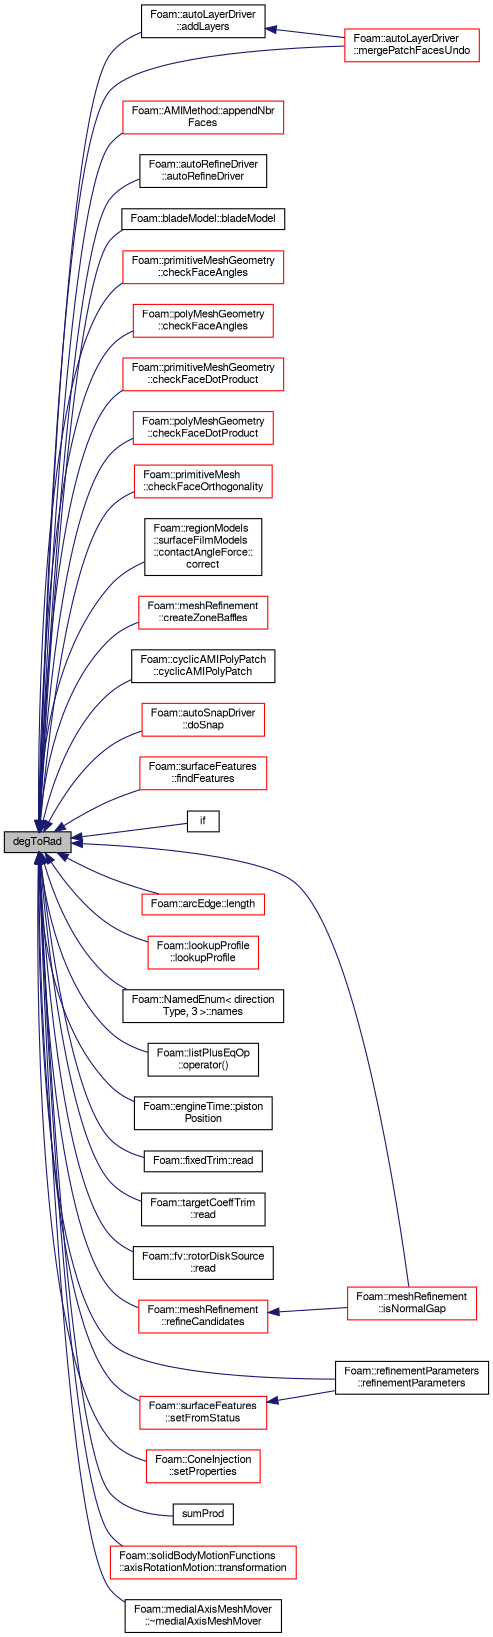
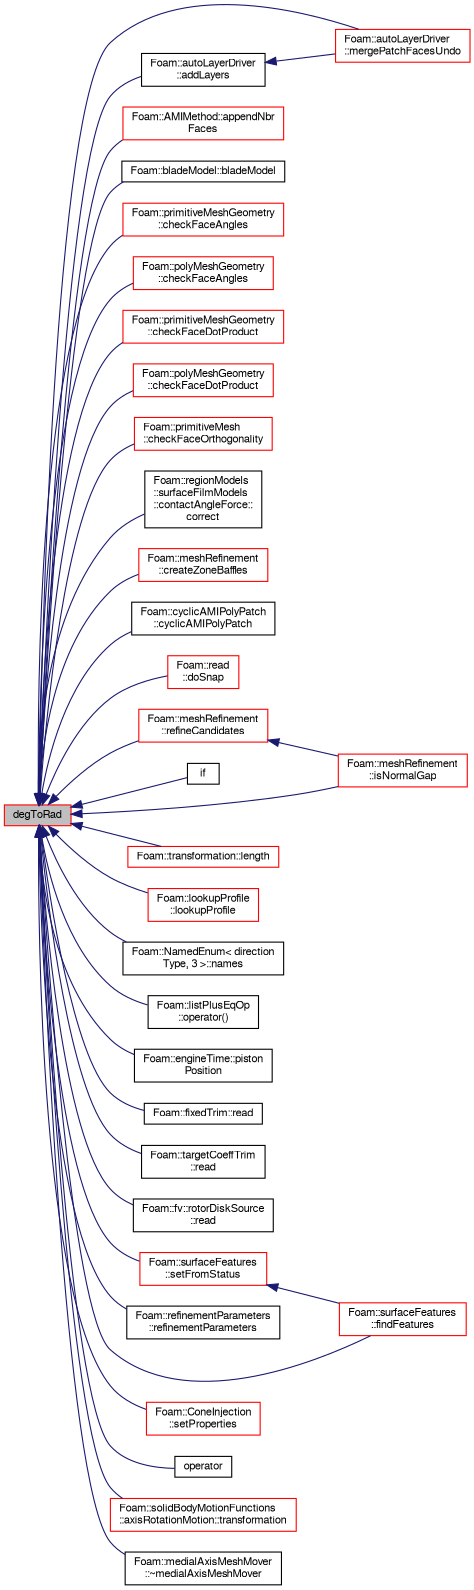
node "Foam::autoRefineDriver ::autoRefineDriver": removed
node "Foam::autoSnapDriver ::doSnap": label "Foam::autoSnapDriver ::doSnap" -> "Foam::read ::doSnap"
node "degToRad": color black -> red
node "Foam::arcEdge::length": label "Foam::arcEdge::length" -> "Foam::transformation::length"
edge "Foam::refinementParameters ::refinementParameters" -> "Foam::surfaceFeatures ::setFromStatus": now "Foam::surfaceFeatures ::findFeatures" -> "Foam::surfaceFeatures ::setFromStatus"
node "sumProd": label "sumProd" -> "operator"
